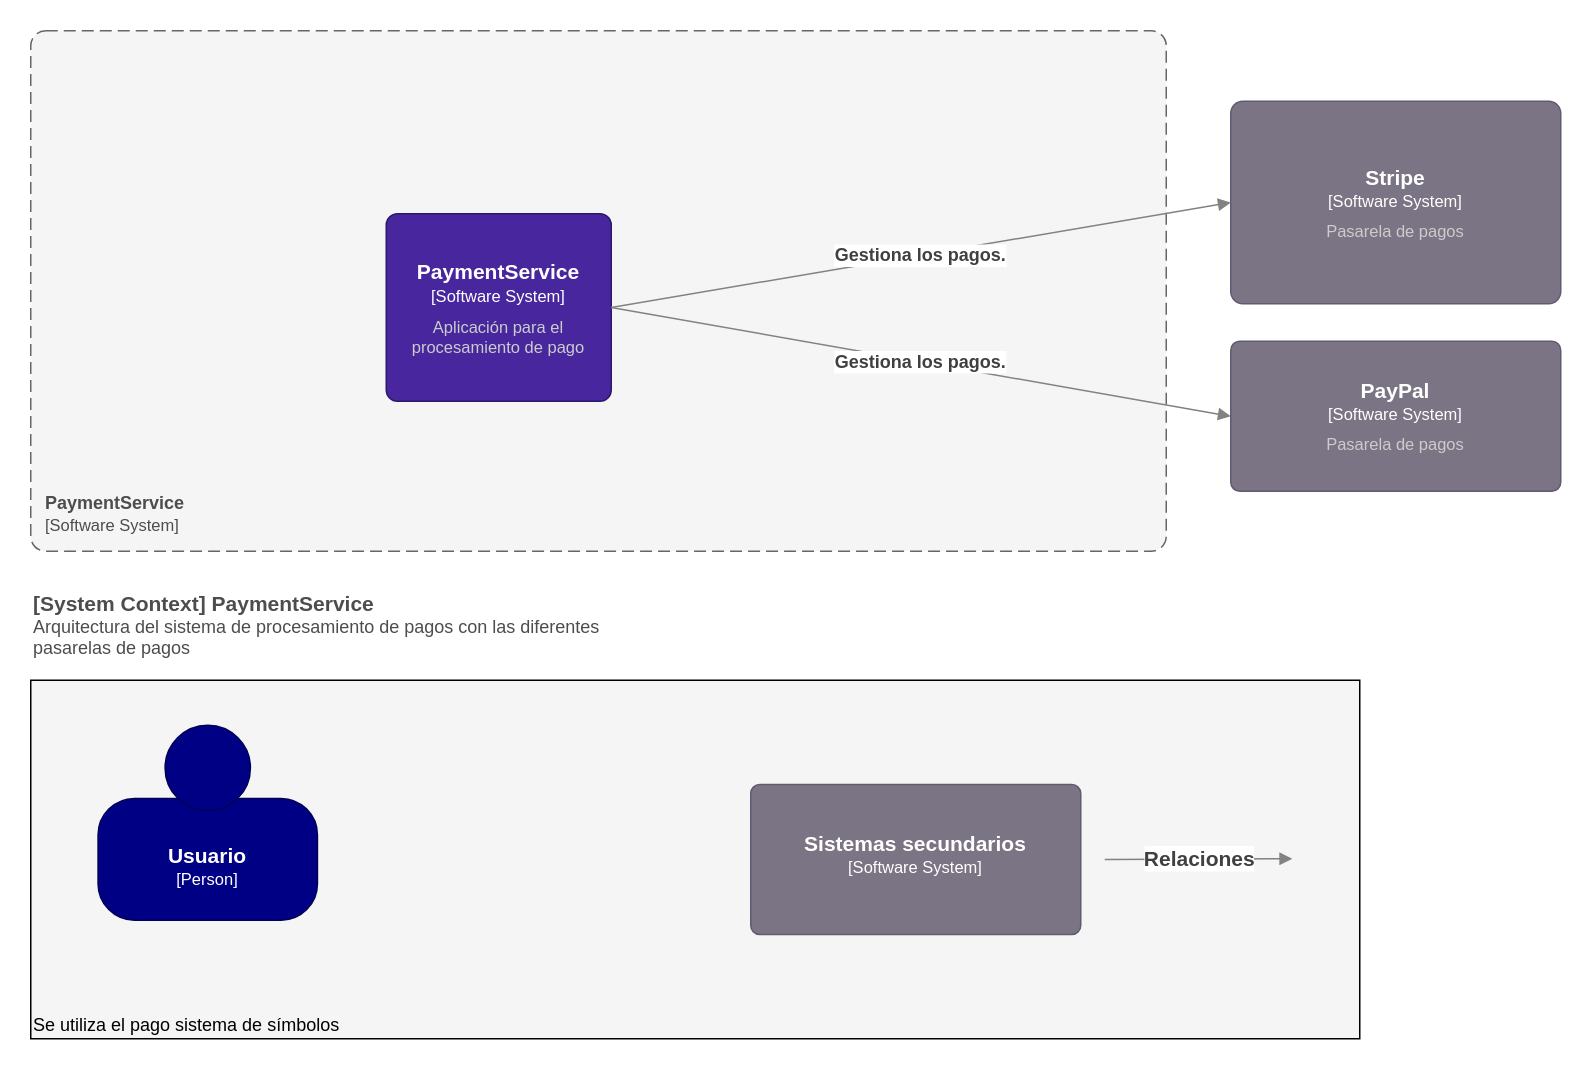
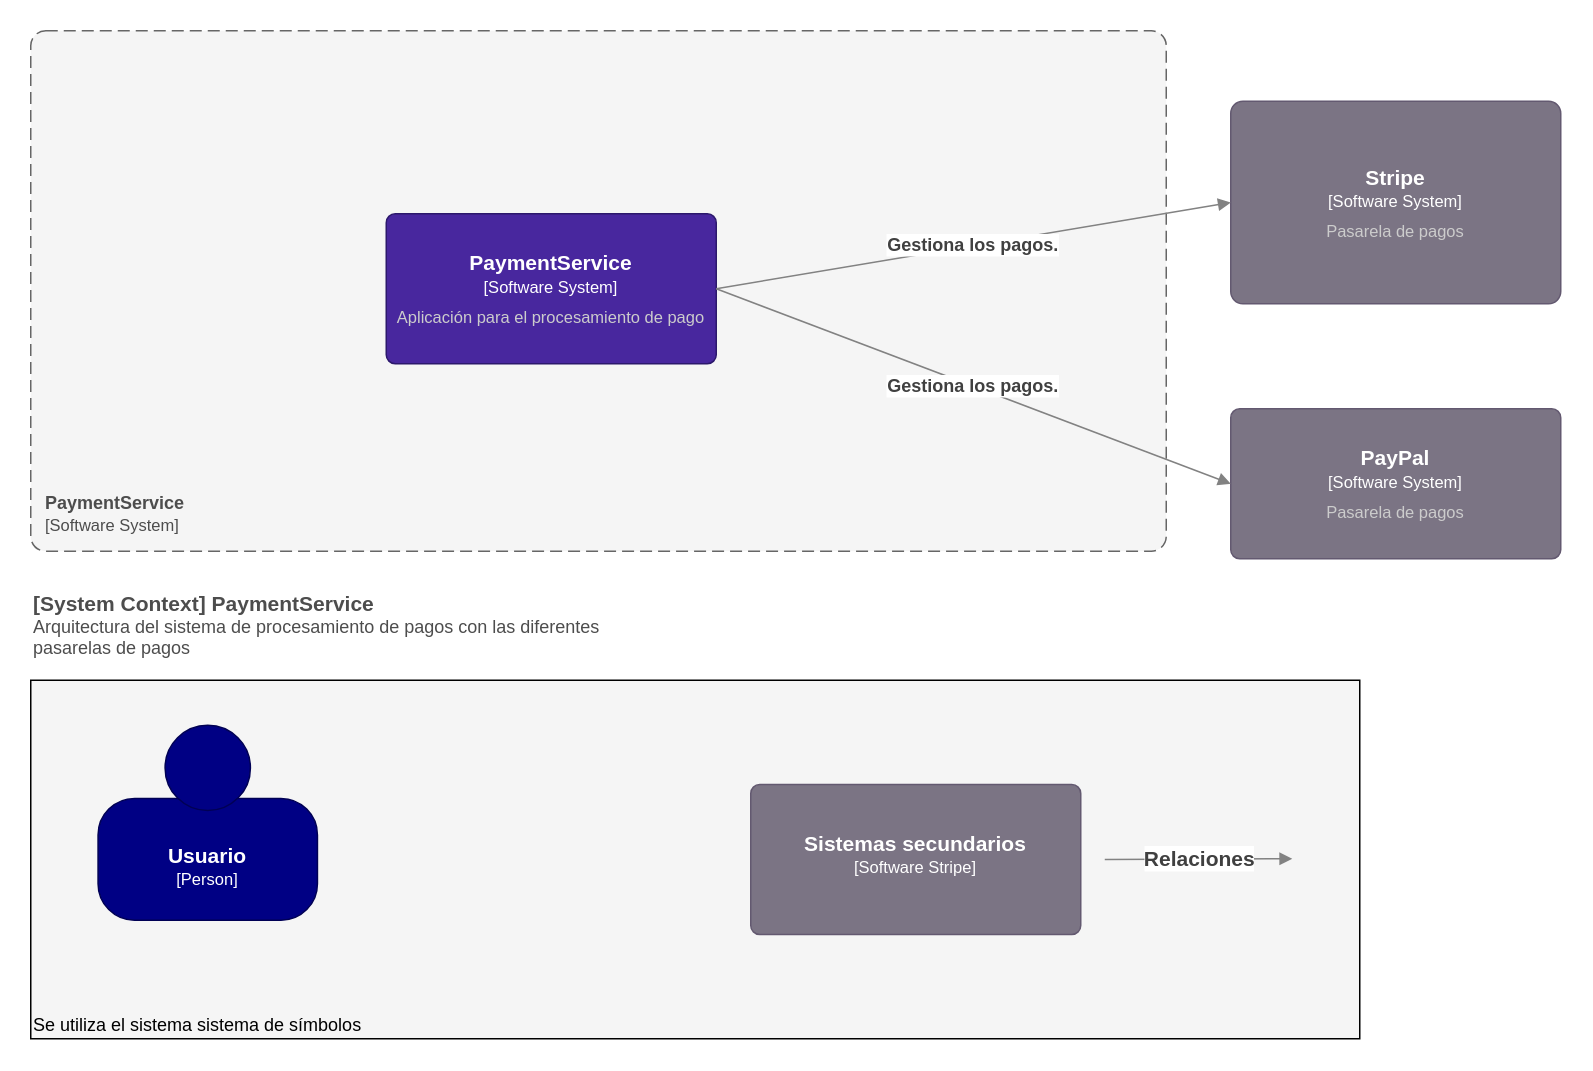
node "PaymentService [Software System] Aplicación para el procesamiento de pago": size 225x188 -> 330x150
node "PayPal [Software System] Pasarela de pagos": moved (1396, 416) -> (1396, 484)
node "Sistemas secundarios [Software System]": label "Sistemas secundarios [Software System]" -> "Sistemas secundarios [Software Stripe]"
node "Se utiliza el pago sistema de símbolos": label "Se utiliza el pago sistema de símbolos" -> "Se utiliza el sistema sistema de símbolos"
